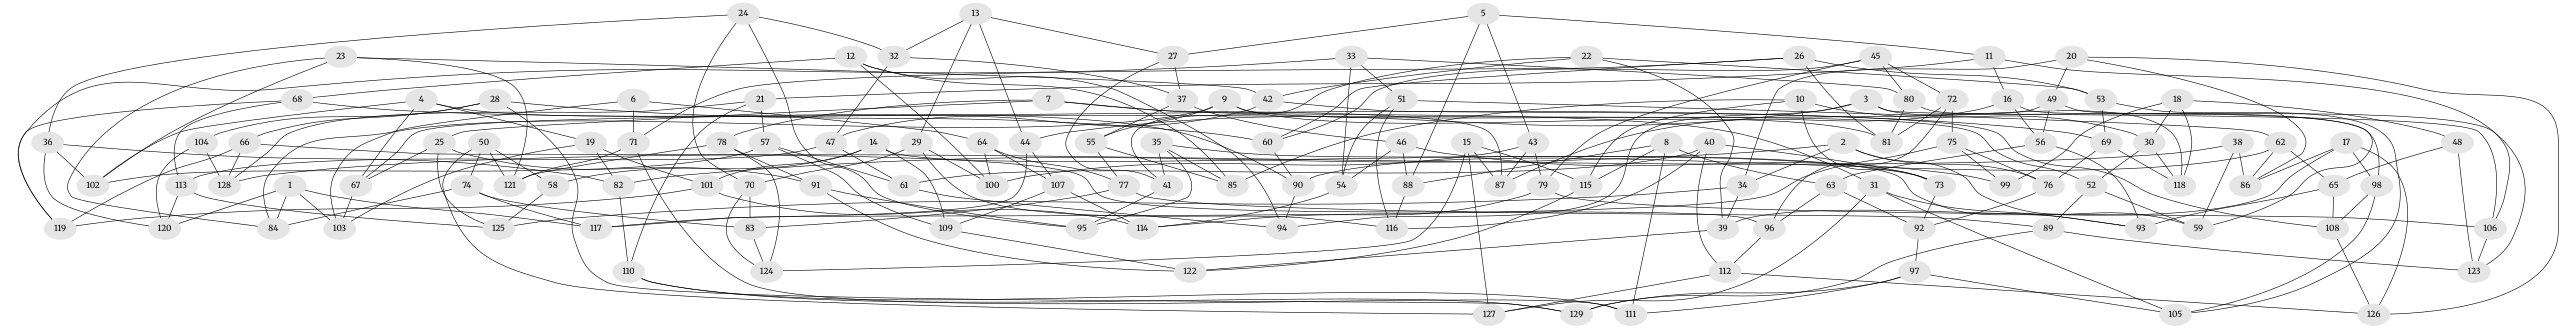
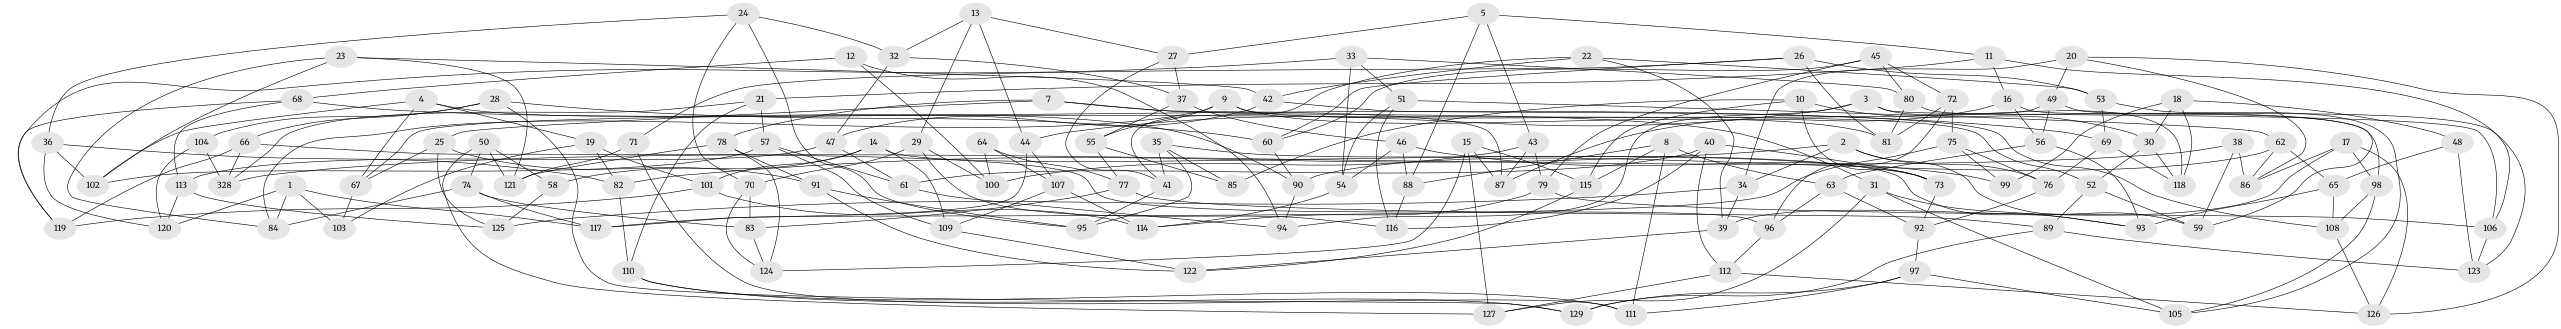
edge "12" -- "85": removed
node "6": removed
node "128": label "128" -> "328"
